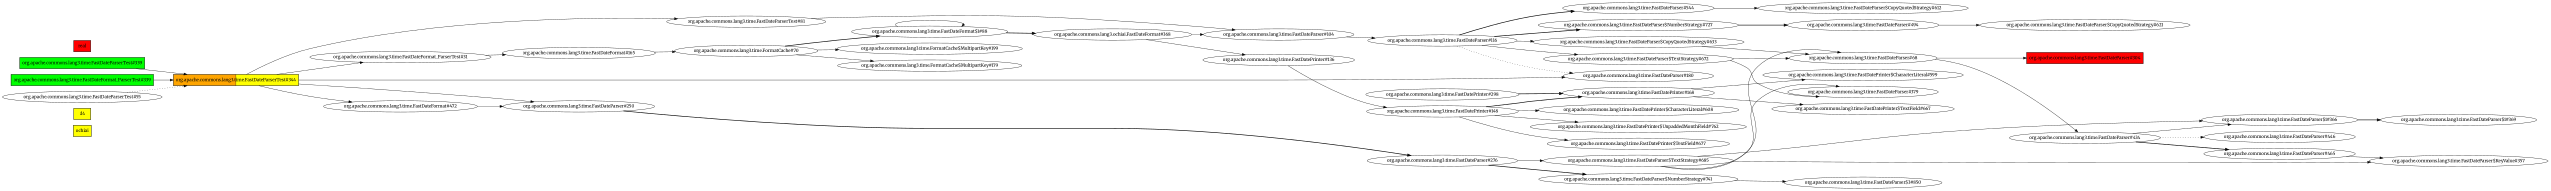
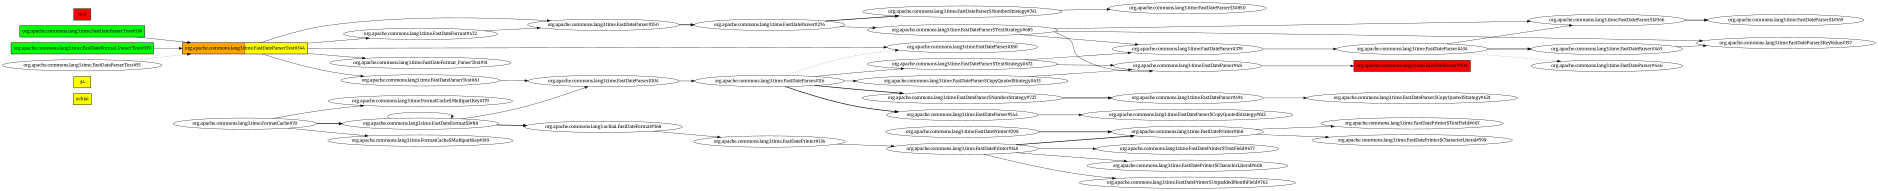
edge "org.apache.commons.lang3.ochiai.FastDateFormat#368" -> "org.apache.commons.lang3.time.FastDateParser#104": now "org.apache.commons.lang3.time.FastDateFormat$1#88" -> "org.apache.commons.lang3.time.FastDateParser#104"
node "org.apache.commons.lang3.time.FastDateFormat#165": removed
edge "org.apache.commons.lang3.time.FastDateParser#68" -> "org.apache.commons.lang3.time.FastDateParser#434": now "org.apache.commons.lang3.time.FastDateParser#379" -> "org.apache.commons.lang3.time.FastDateParser#434"
